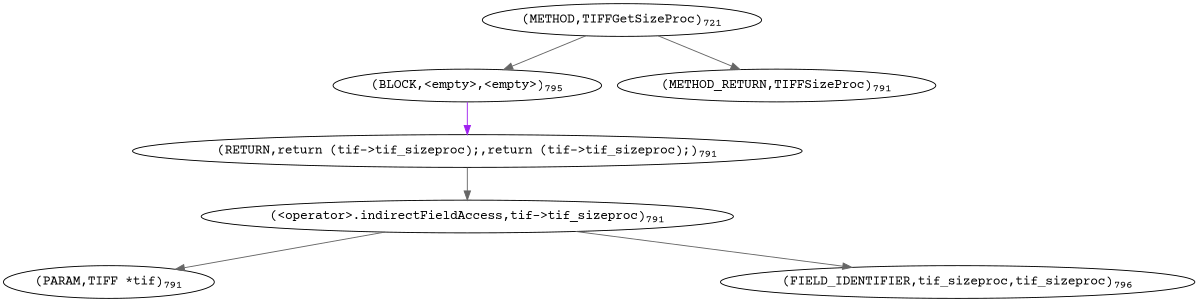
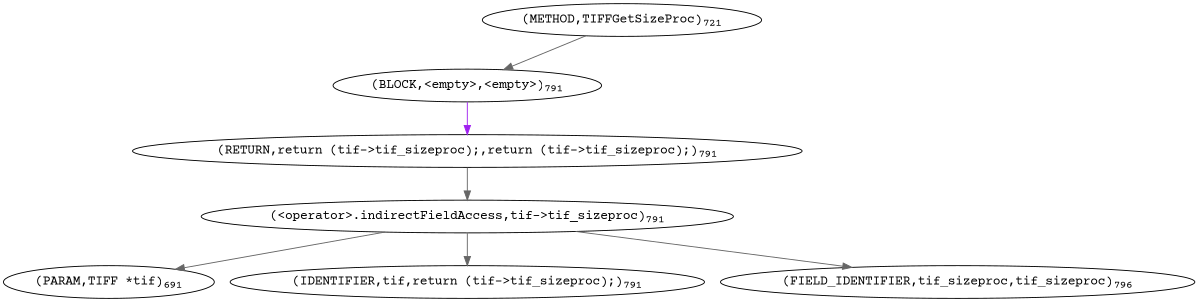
node "(BLOCK,<empty>,<empty>)": text "795" -> "791"
node "(METHOD_RETURN,TIFFSizeProc)": removed
node "(PARAM,TIFF *tif)": text "791" -> "691"
node "(IDENTIFIER,tif,return (tif->tif_sizeproc);)": added
